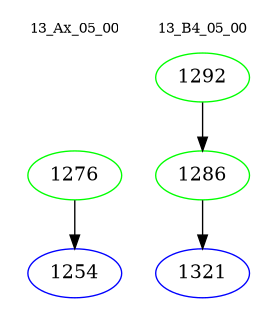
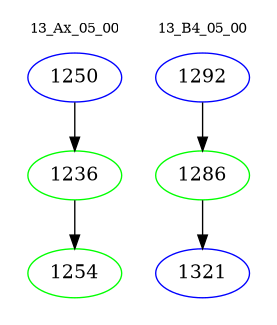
node "1250": added
node "1292": color green -> blue
node "1276": label "1276" -> "1236"
node "1254": color blue -> green
